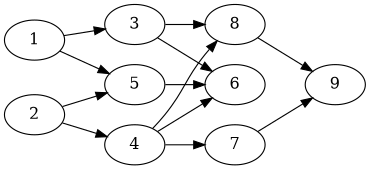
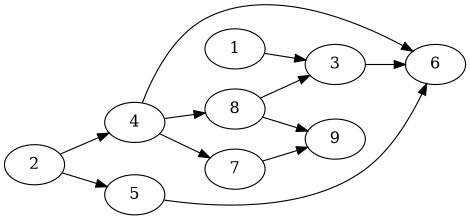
edge "3" -> "8": reversed
edge "1" -> "5": removed
